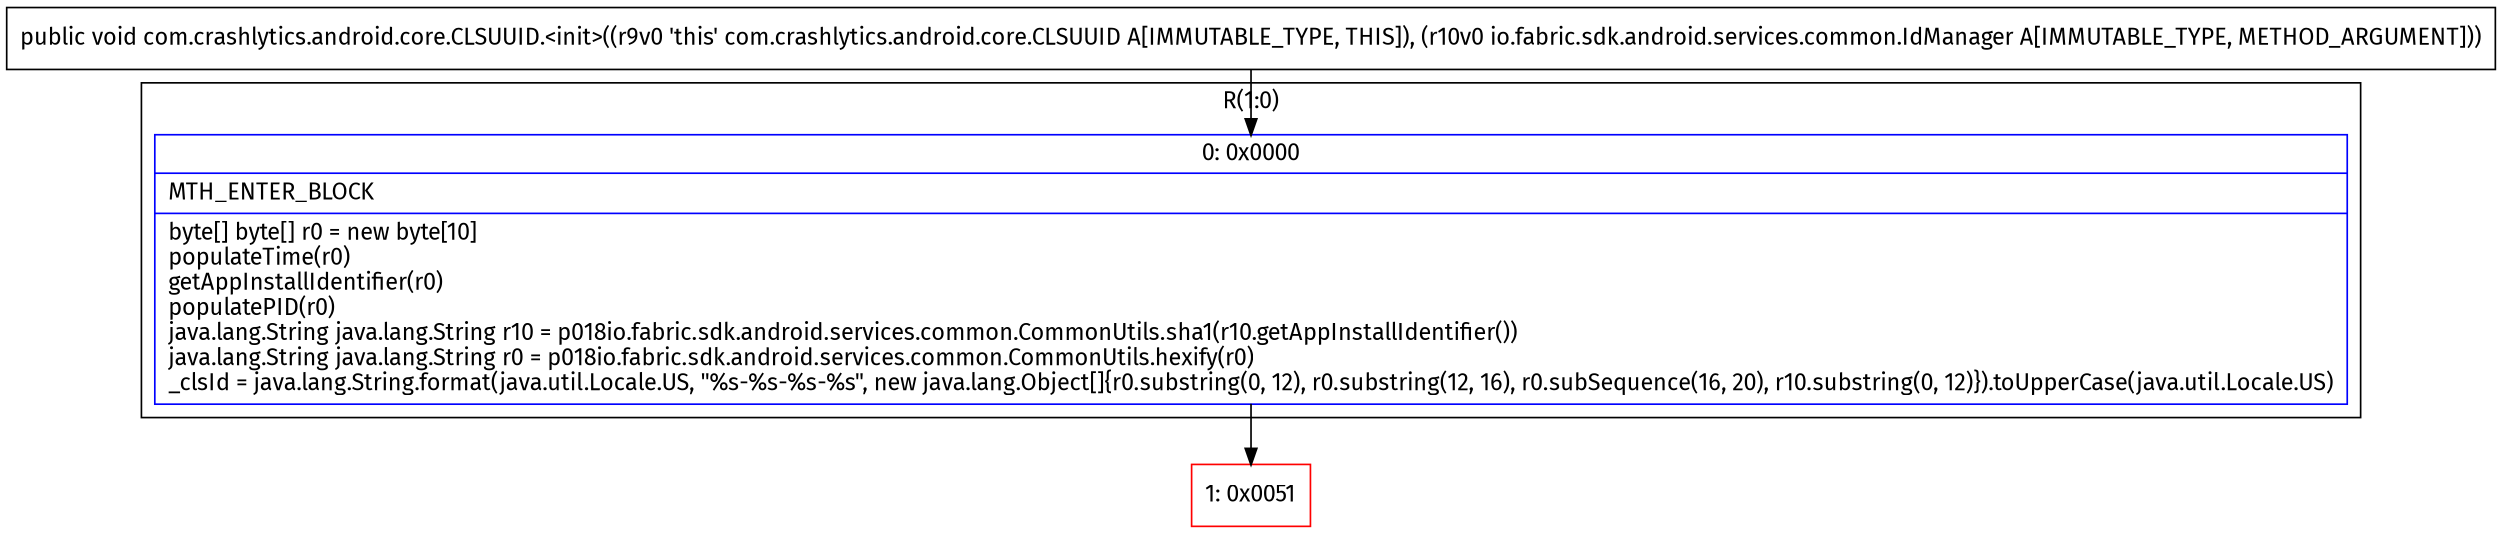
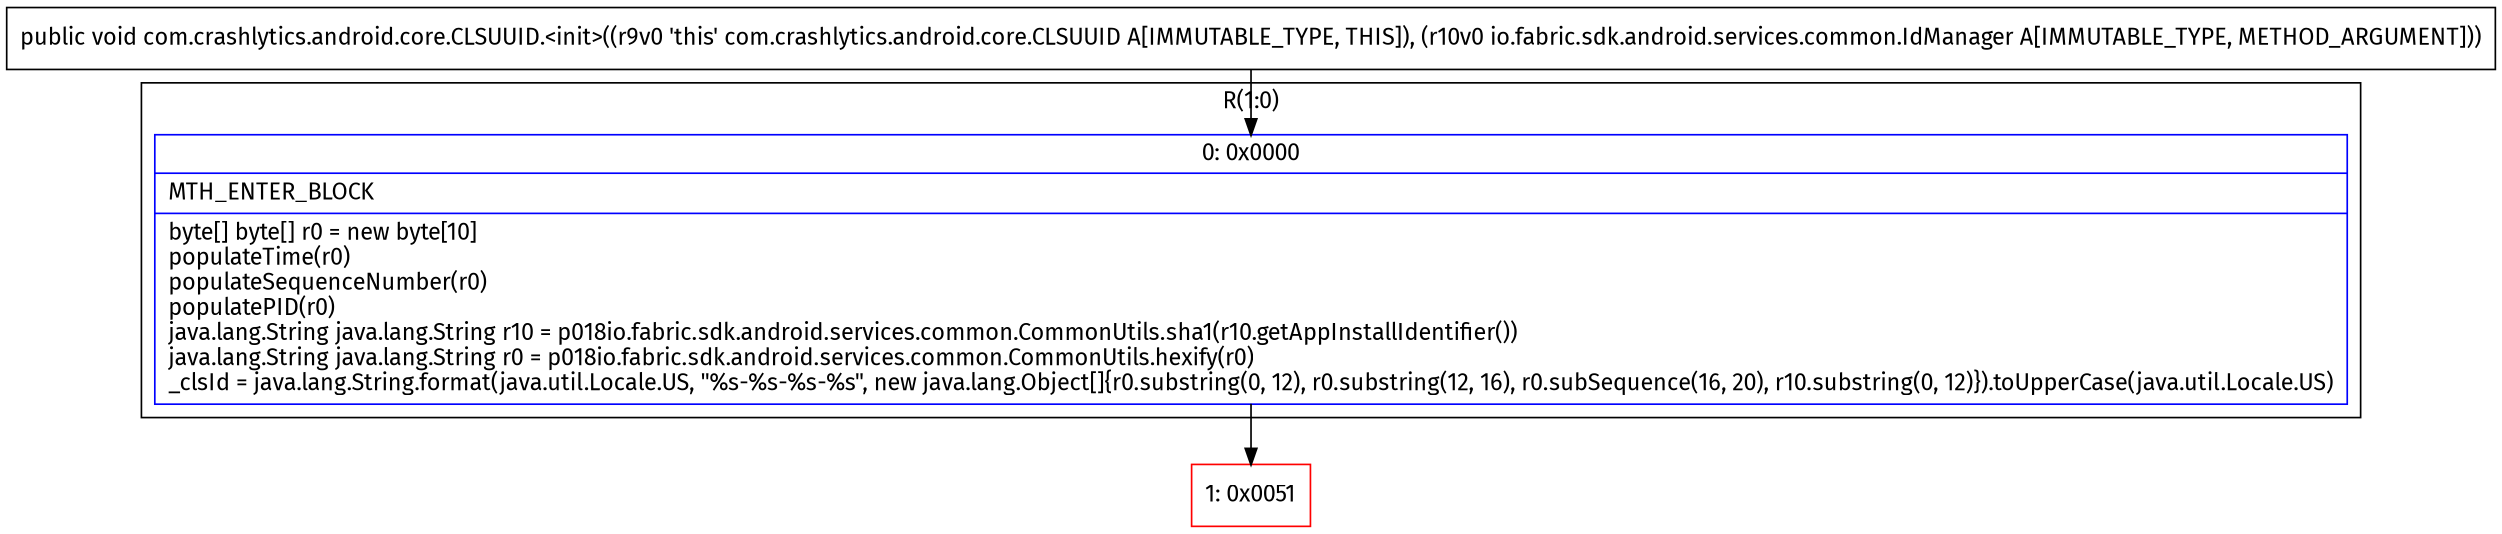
node "0: 0x0000": text "getAppInstallIdentifier(r0)" -> "populateSequenceNumber(r0)"
